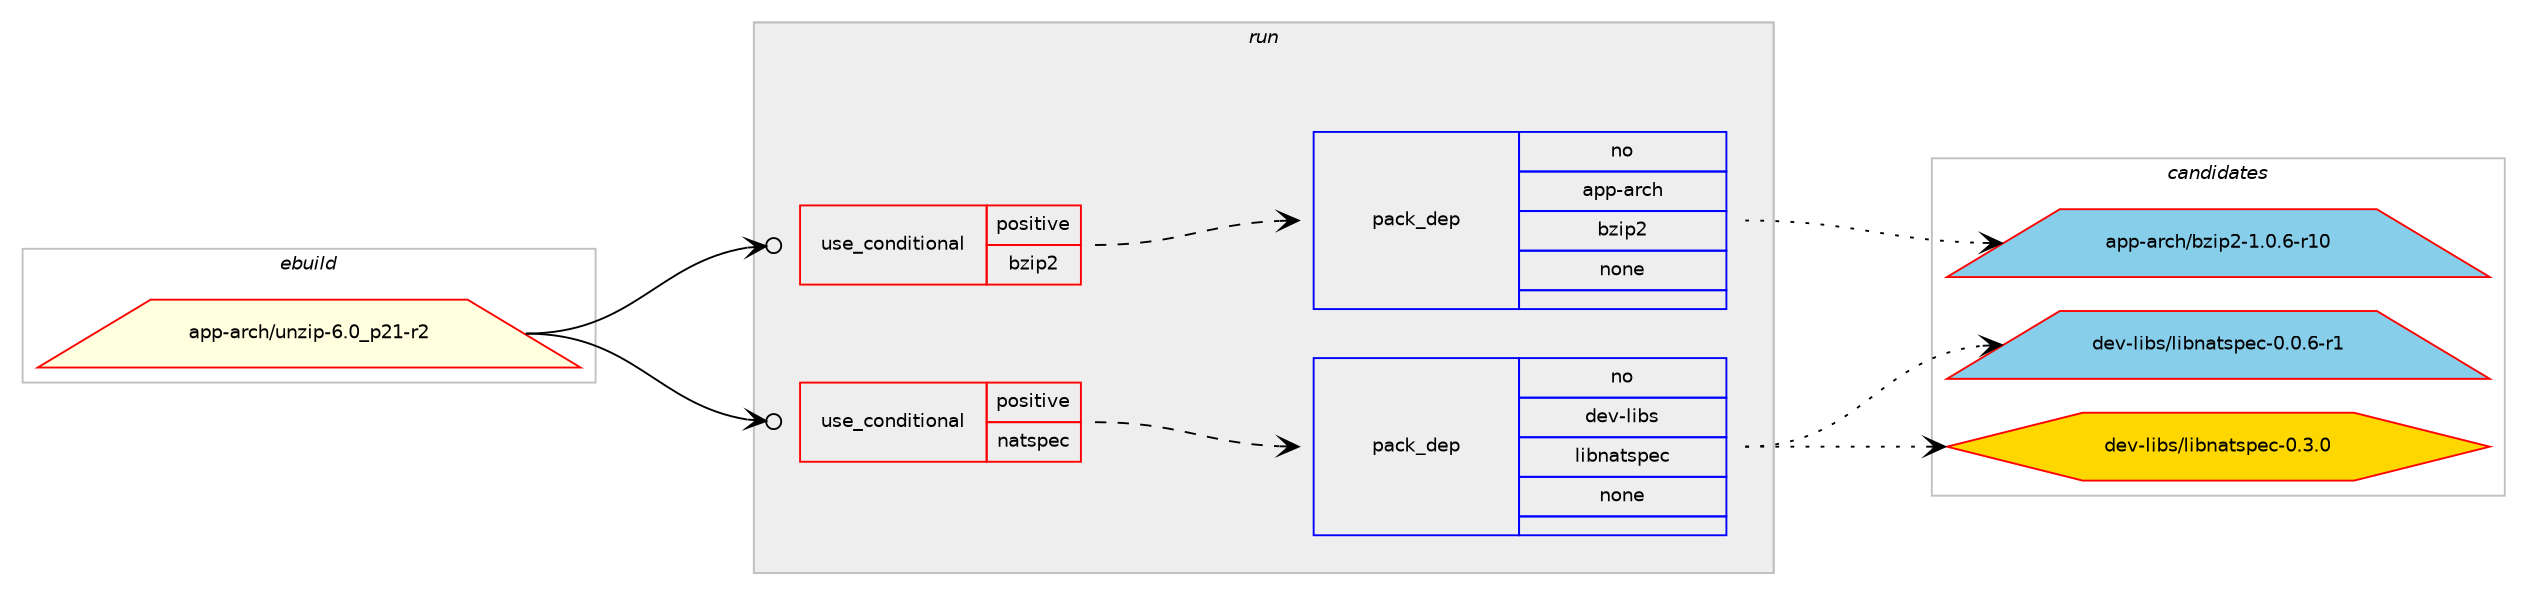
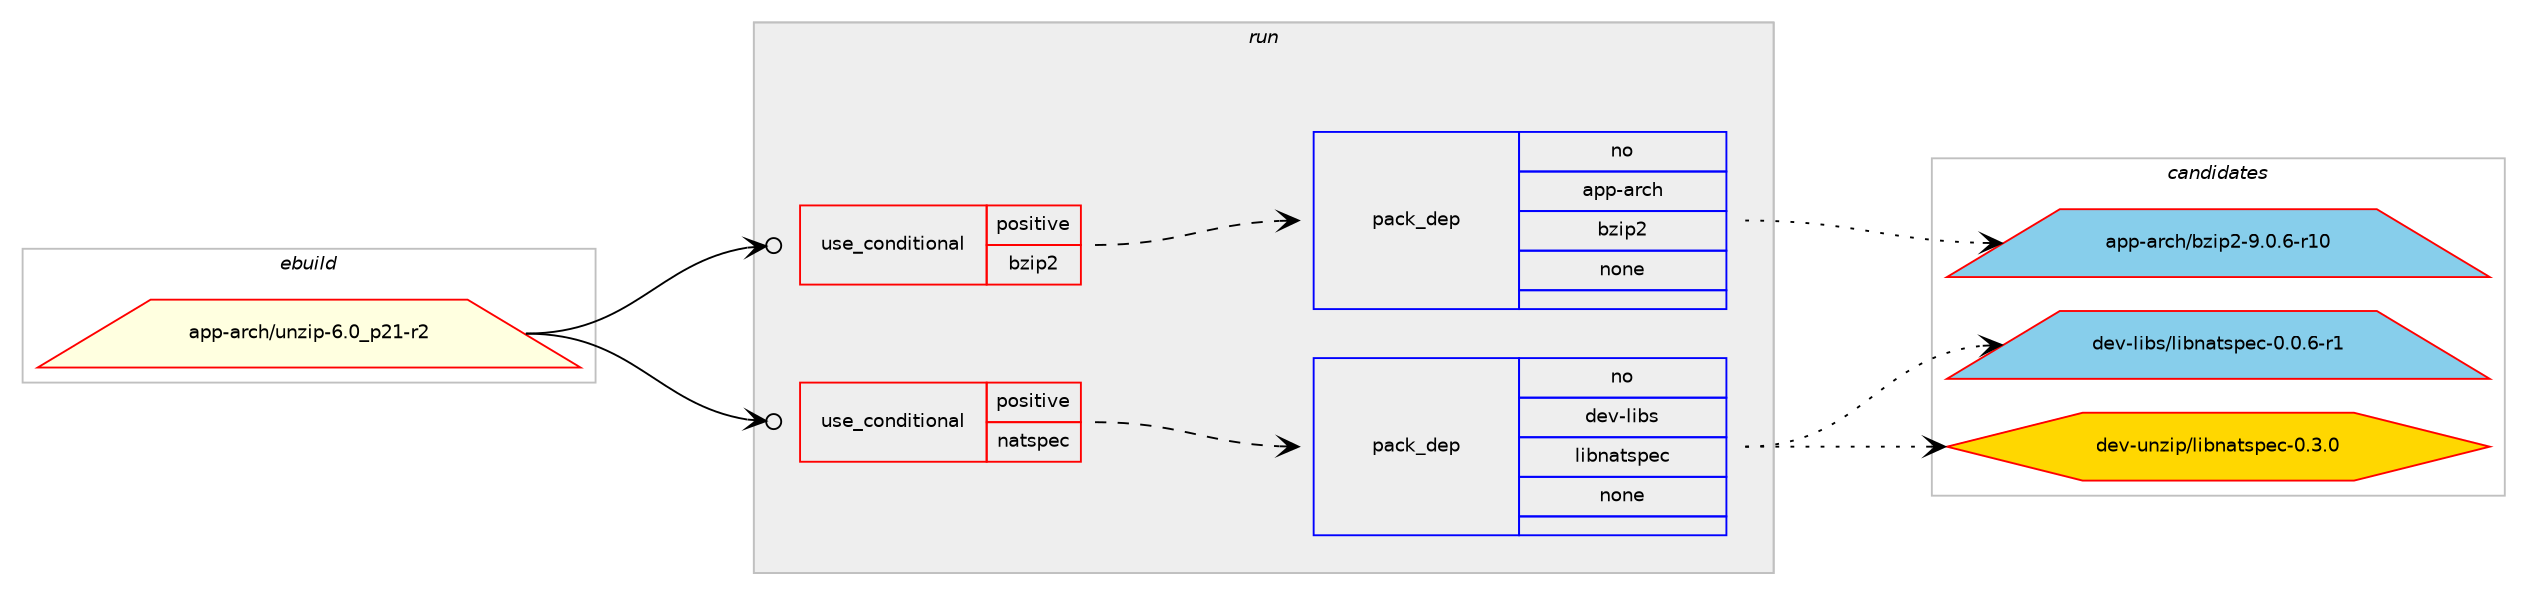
node "app-arch/bzip2-1.0.6-r10": label "app-arch/bzip2-1.0.6-r10" -> "app-arch/bzip2-9.0.6-r10"
node "dev-libs/libnatspec-0.3.0": label "dev-libs/libnatspec-0.3.0" -> "dev-unzip/libnatspec-0.3.0"
